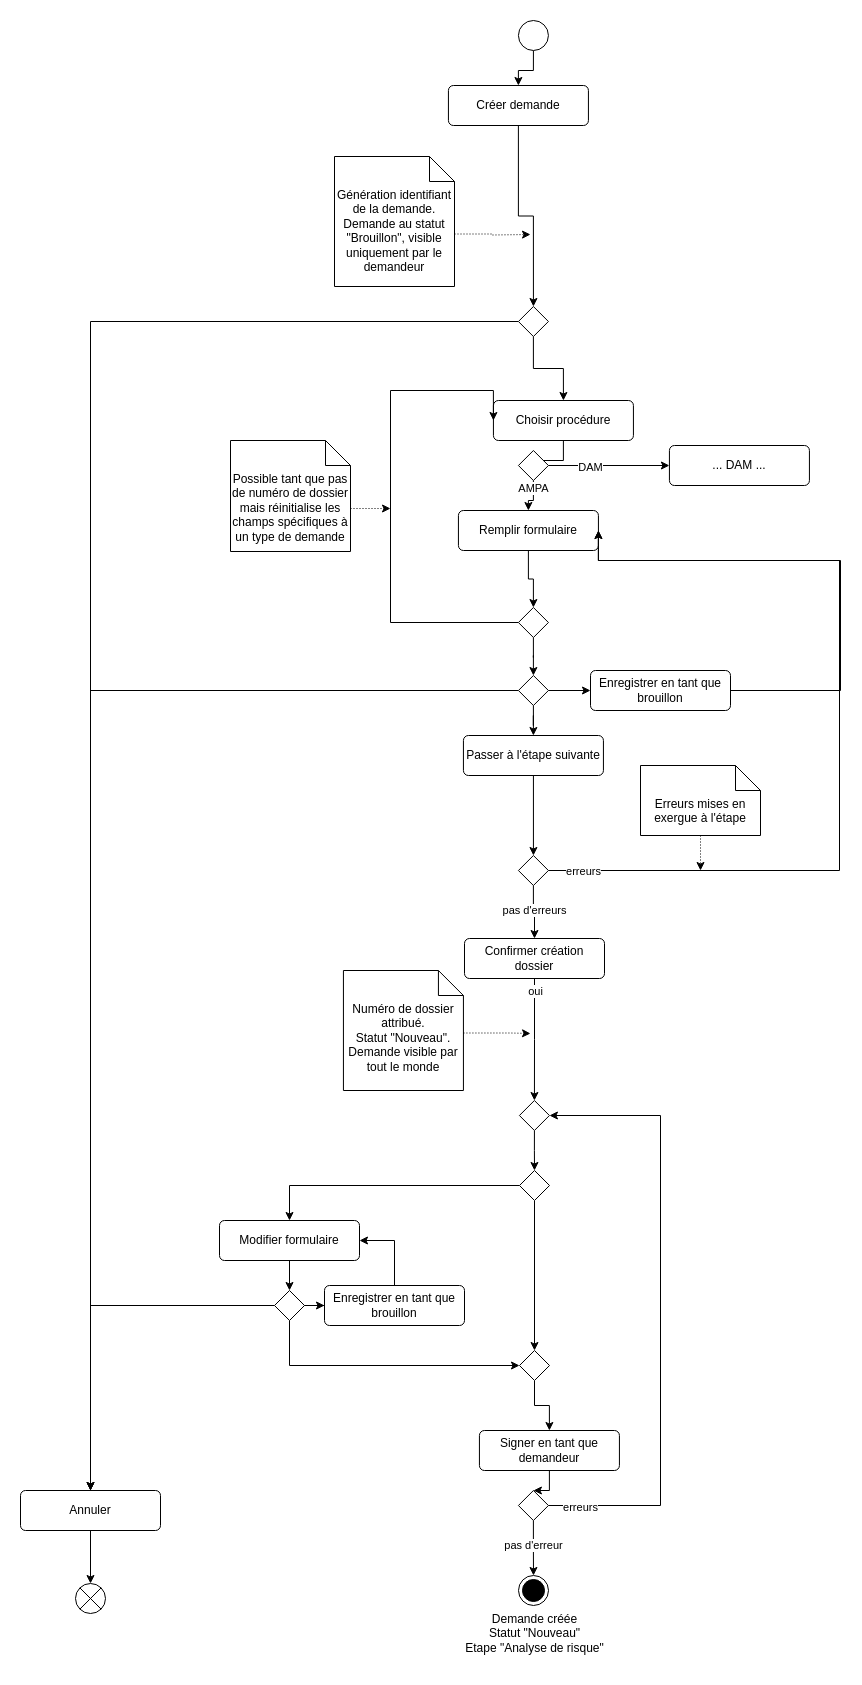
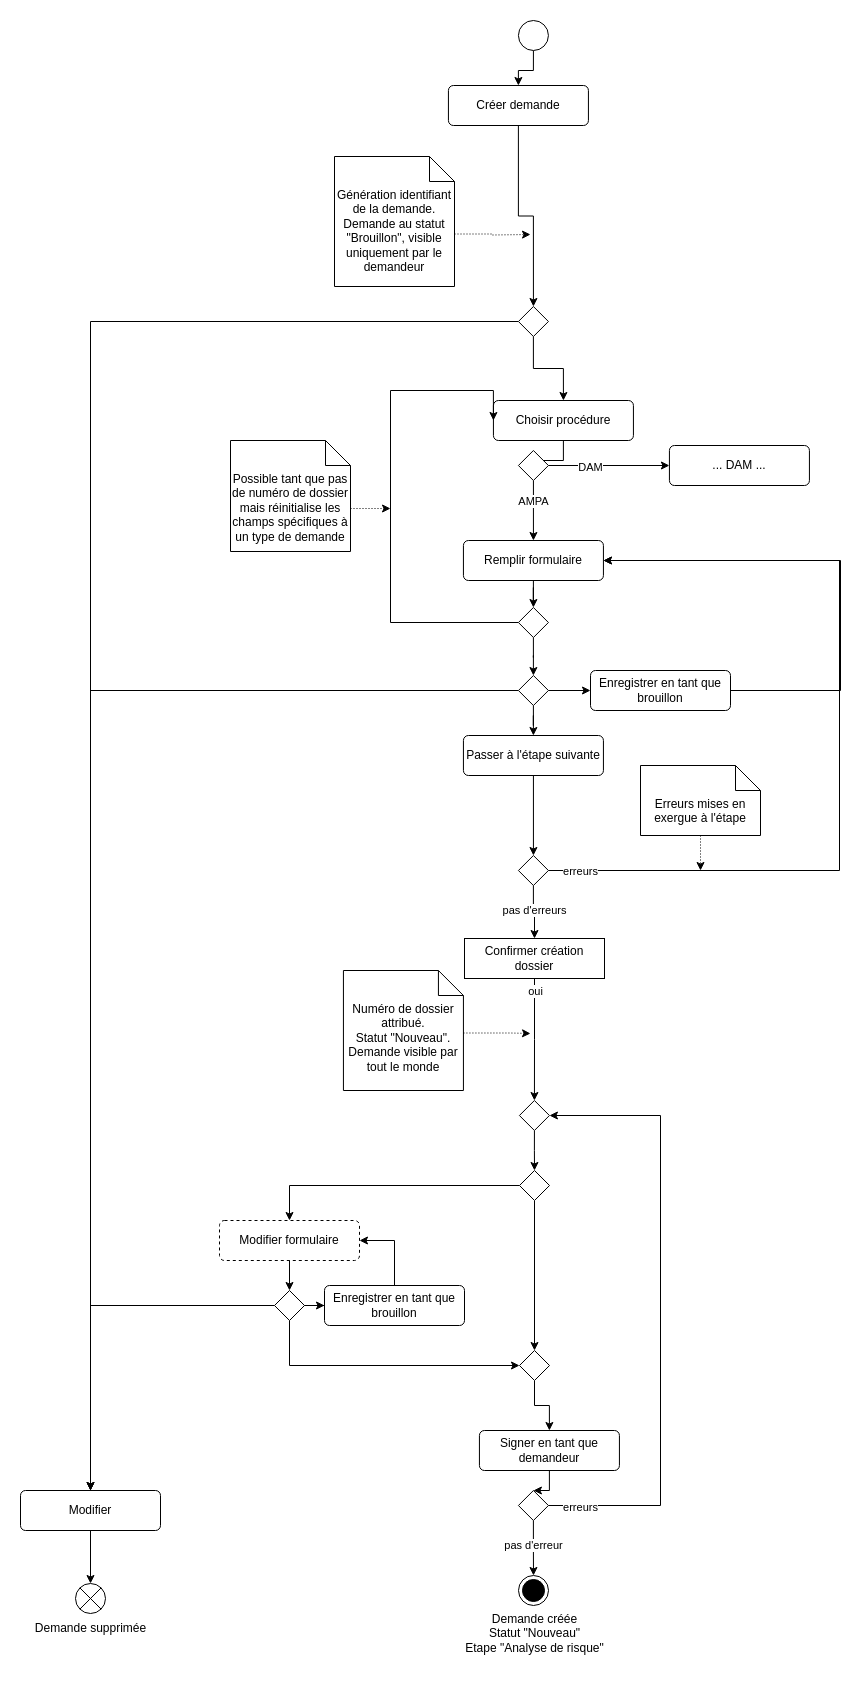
node "Remplir formulaire": moved (528, 531) -> (533, 561)
node "Confirmer création dossier": shape rounded rectangle -> rectangle
node "Modifier formulaire": style solid -> dashed
node "Annuler": label "Annuler" -> "Modifier"
node "Demande supprimée": added
